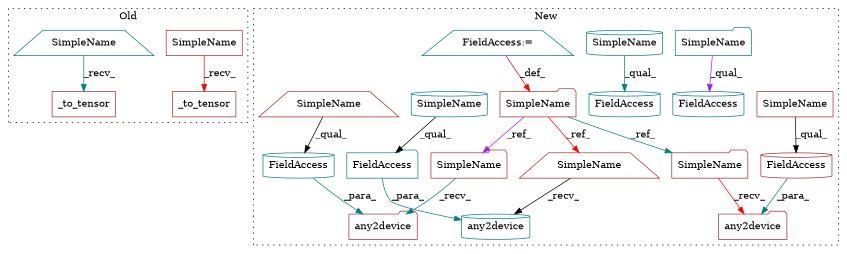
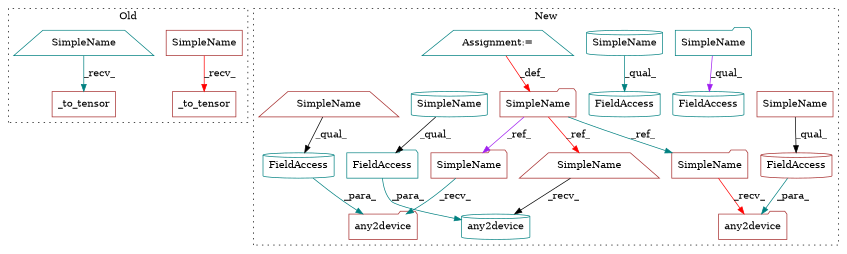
node "FieldAccess:=": label "FieldAccess:=" -> "Assignment:="
